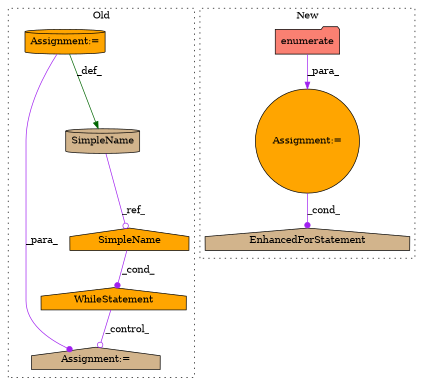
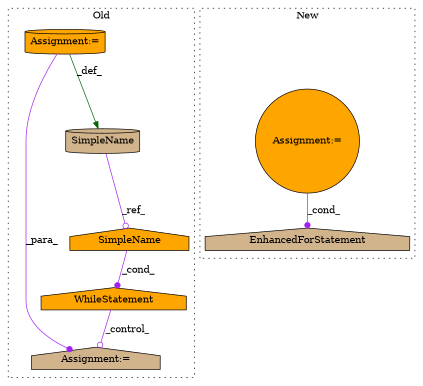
node "enumerate": removed
